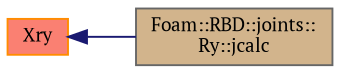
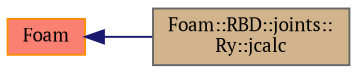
node "Xry": label "Xry" -> "Foam"
